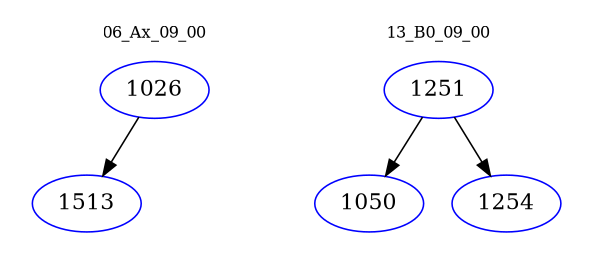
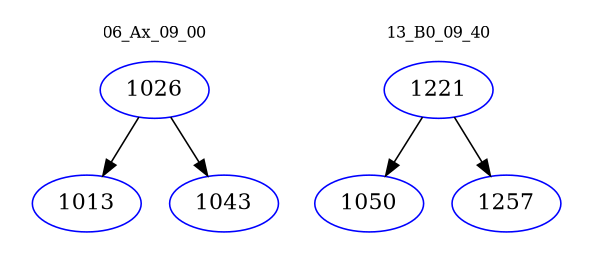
cluster "13_B0_09_00": label "13_B0_09_00" -> "13_B0_09_40"
node "1251": label "1251" -> "1221"
node "1513": label "1513" -> "1013"
node "1043": added
node "1254": label "1254" -> "1257"
